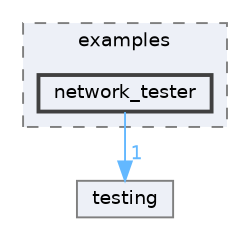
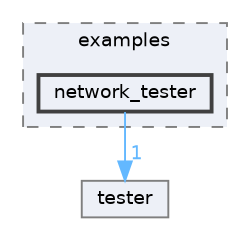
node "testing": label "testing" -> "tester"
